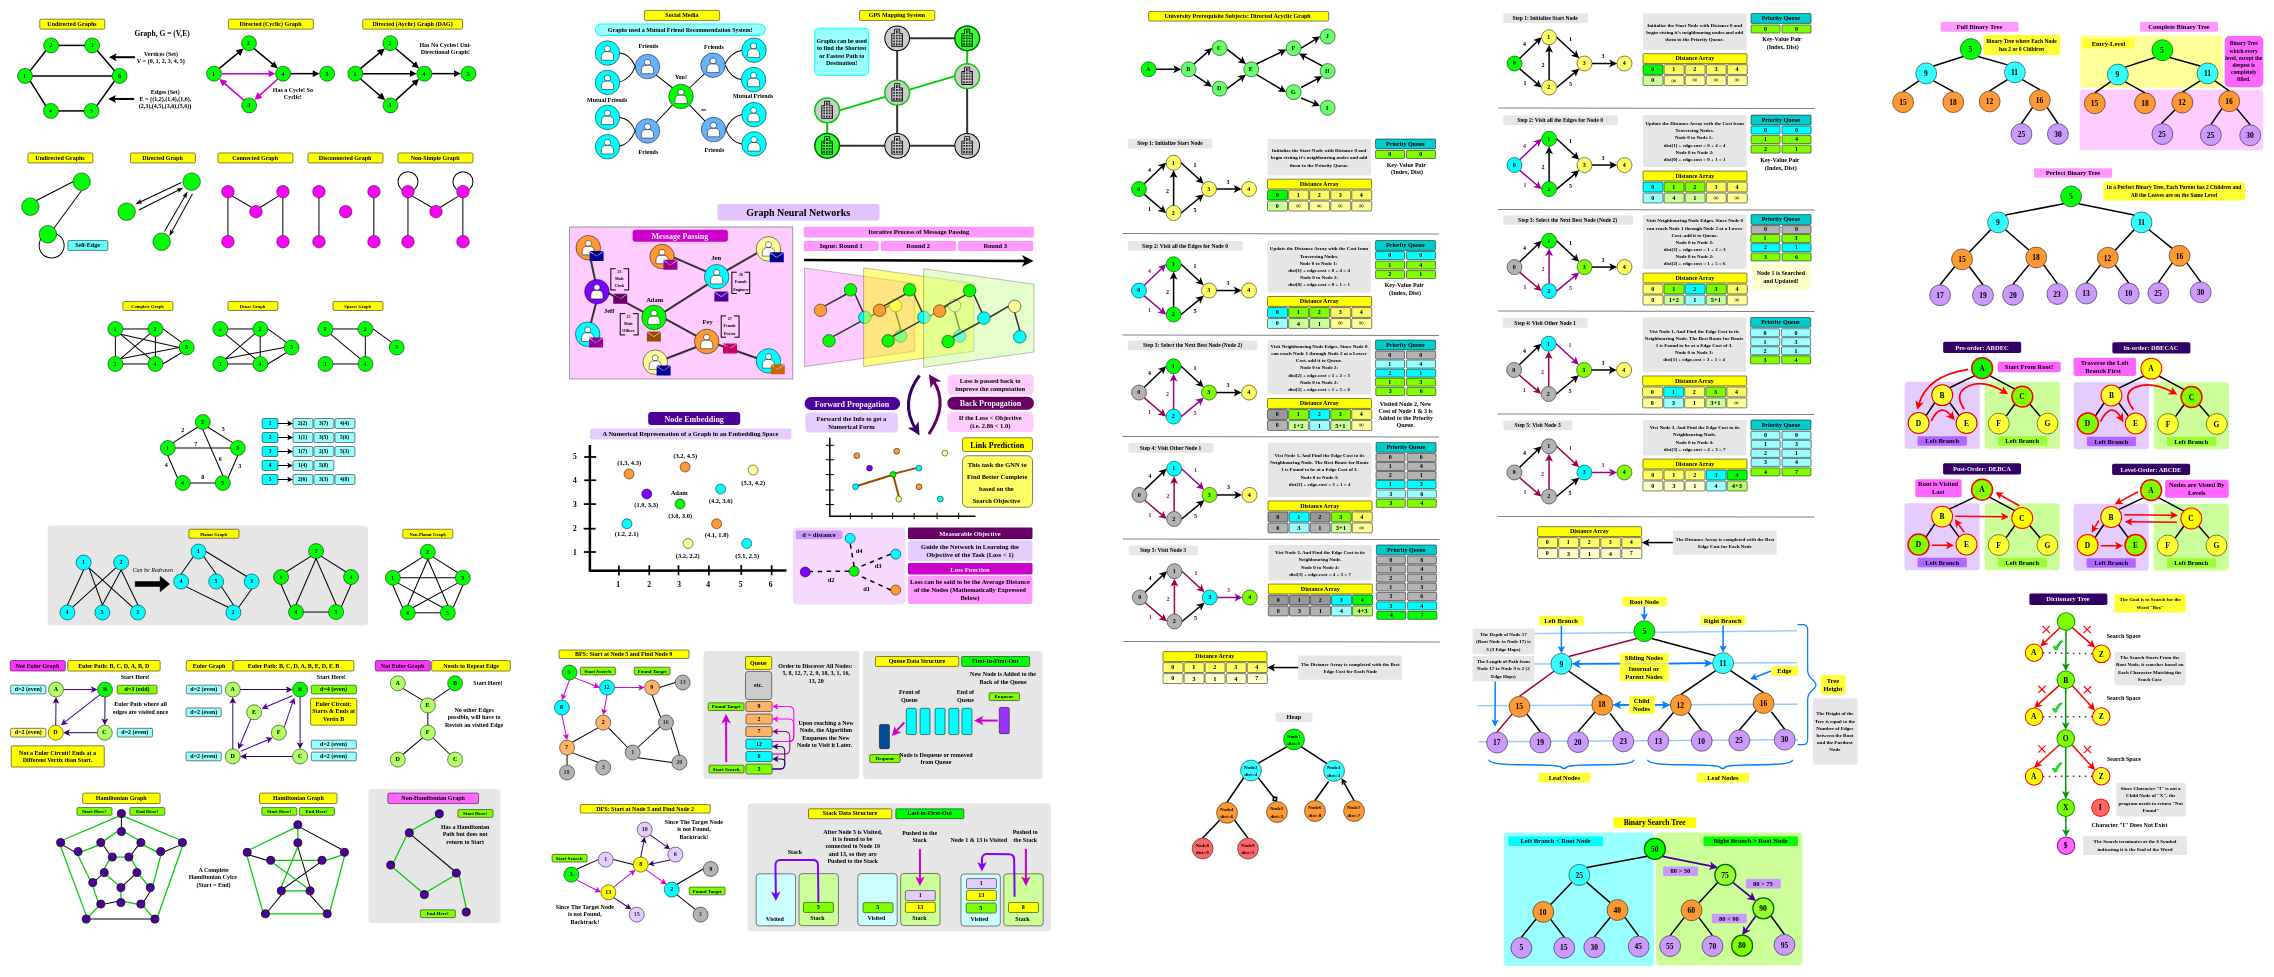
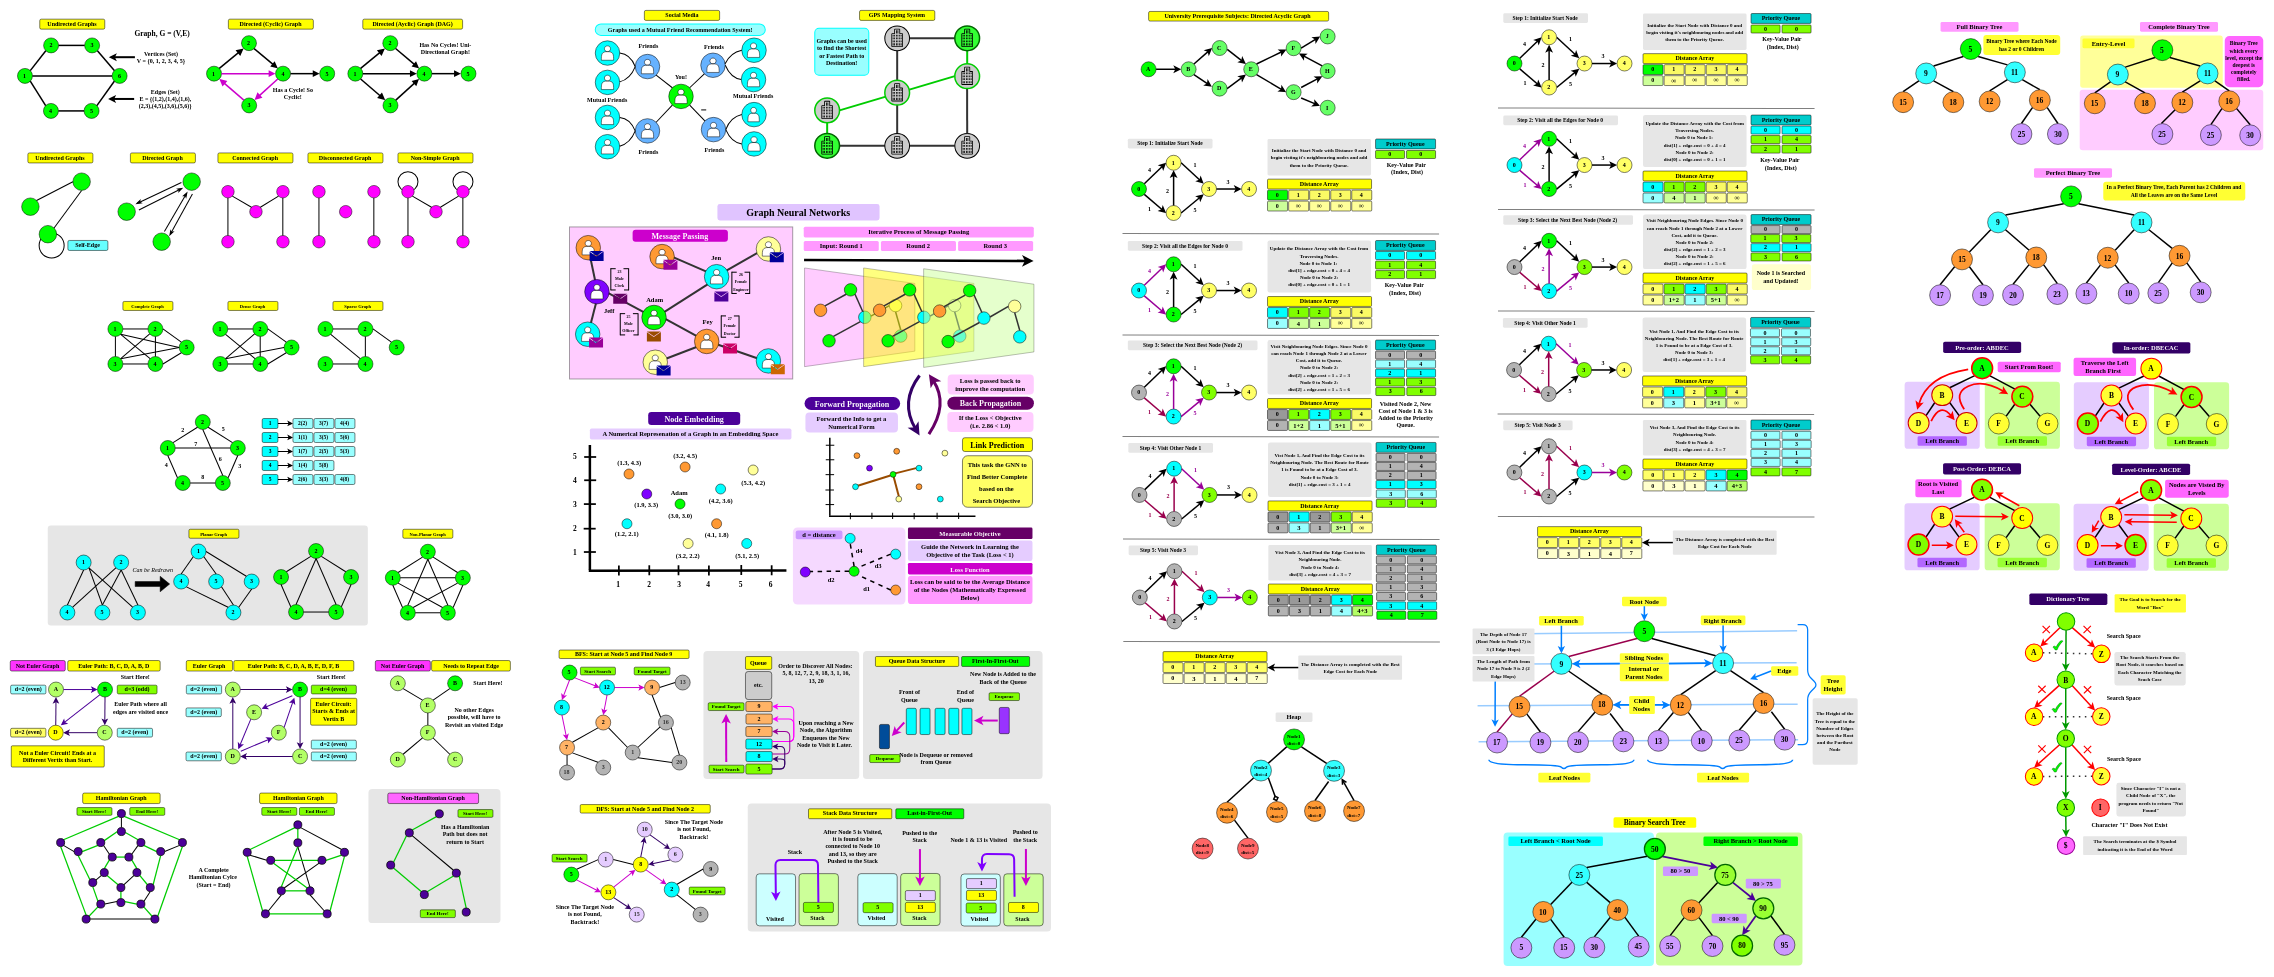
node "Node2 dist=4": moved (1251, 770) -> (1261, 770)
edge "Node4 dist=6" -- "Node8 dist=9": removed
